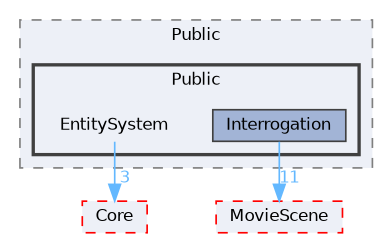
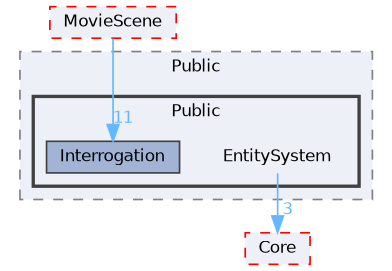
edge "Interrogation" -> "MovieScene": reversed
